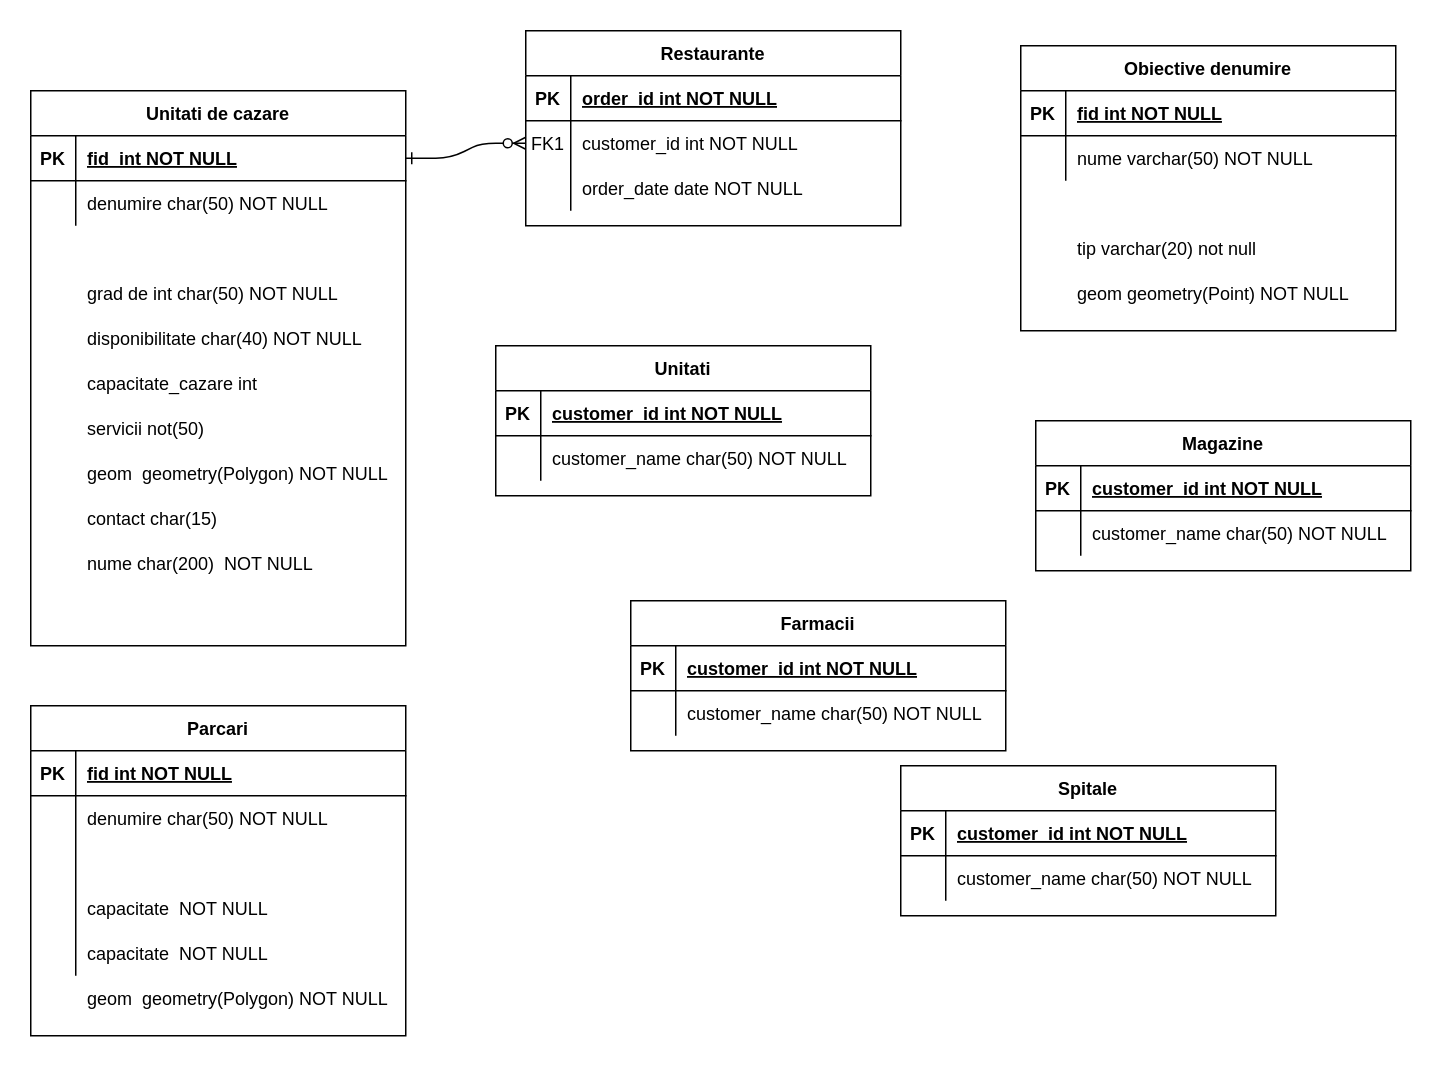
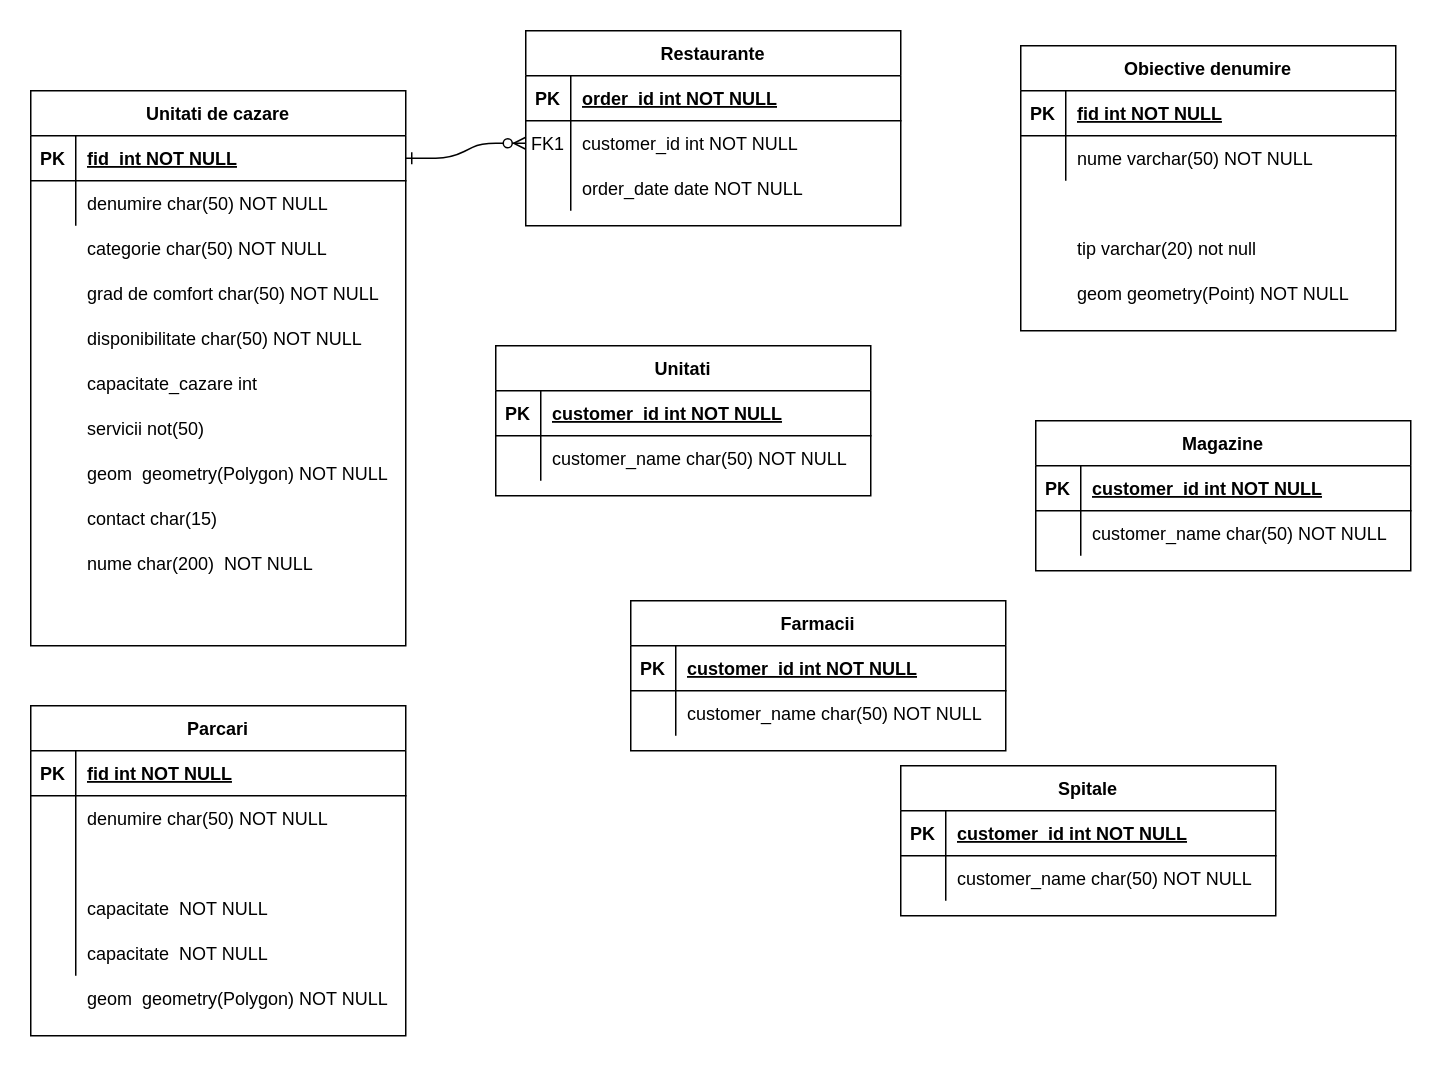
node "categorie char(50) NOT NULL": added
node "grad de int char(50) NOT NULL": label "grad de int char(50) NOT NULL" -> "grad de comfort char(50) NOT NULL"
node "disponibilitate char(40) NOT NULL": label "disponibilitate char(40) NOT NULL" -> "disponibilitate char(50) NOT NULL"
